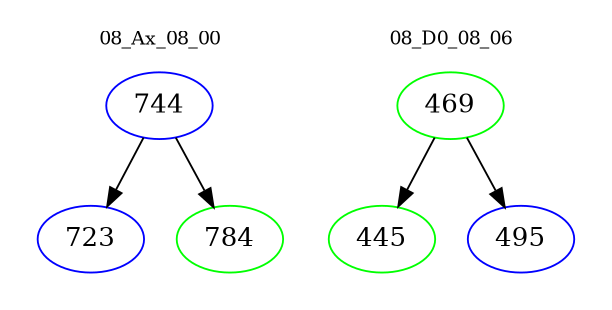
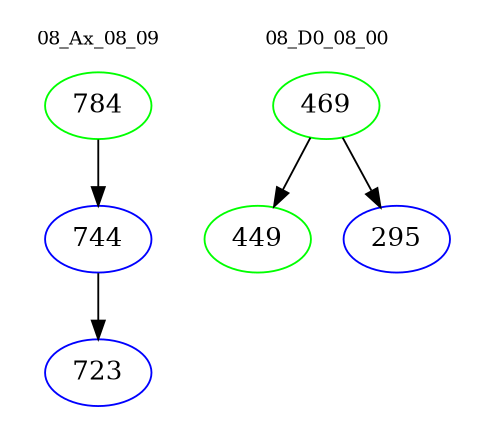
cluster "08_Ax_08_00": label "08_Ax_08_00" -> "08_Ax_08_09"
cluster "08_D0_08_06": label "08_D0_08_06" -> "08_D0_08_00"
edge "744" -> "784": reversed
node "445": label "445" -> "449"
node "495": label "495" -> "295"
